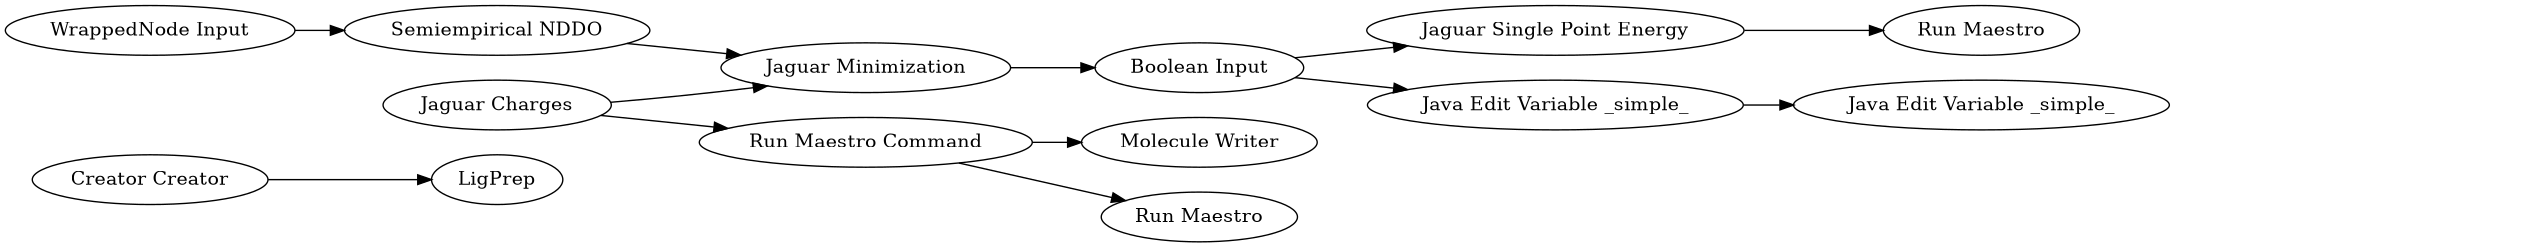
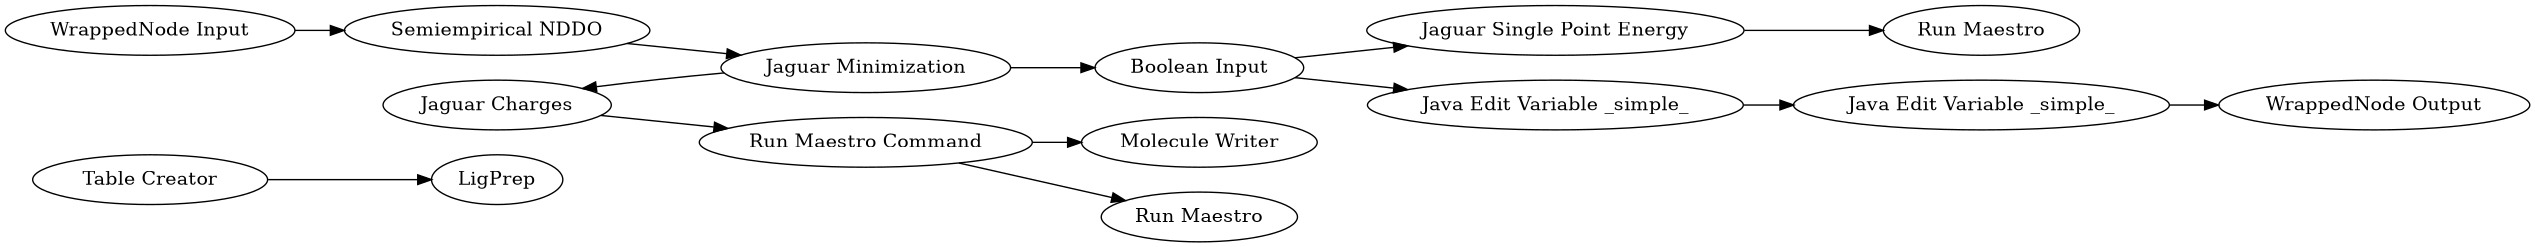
edge "Jaguar Charges" -> "Jaguar Minimization": reversed
node "WrappedNode Output": added
node "Creator Creator": label "Creator Creator" -> "Table Creator"
